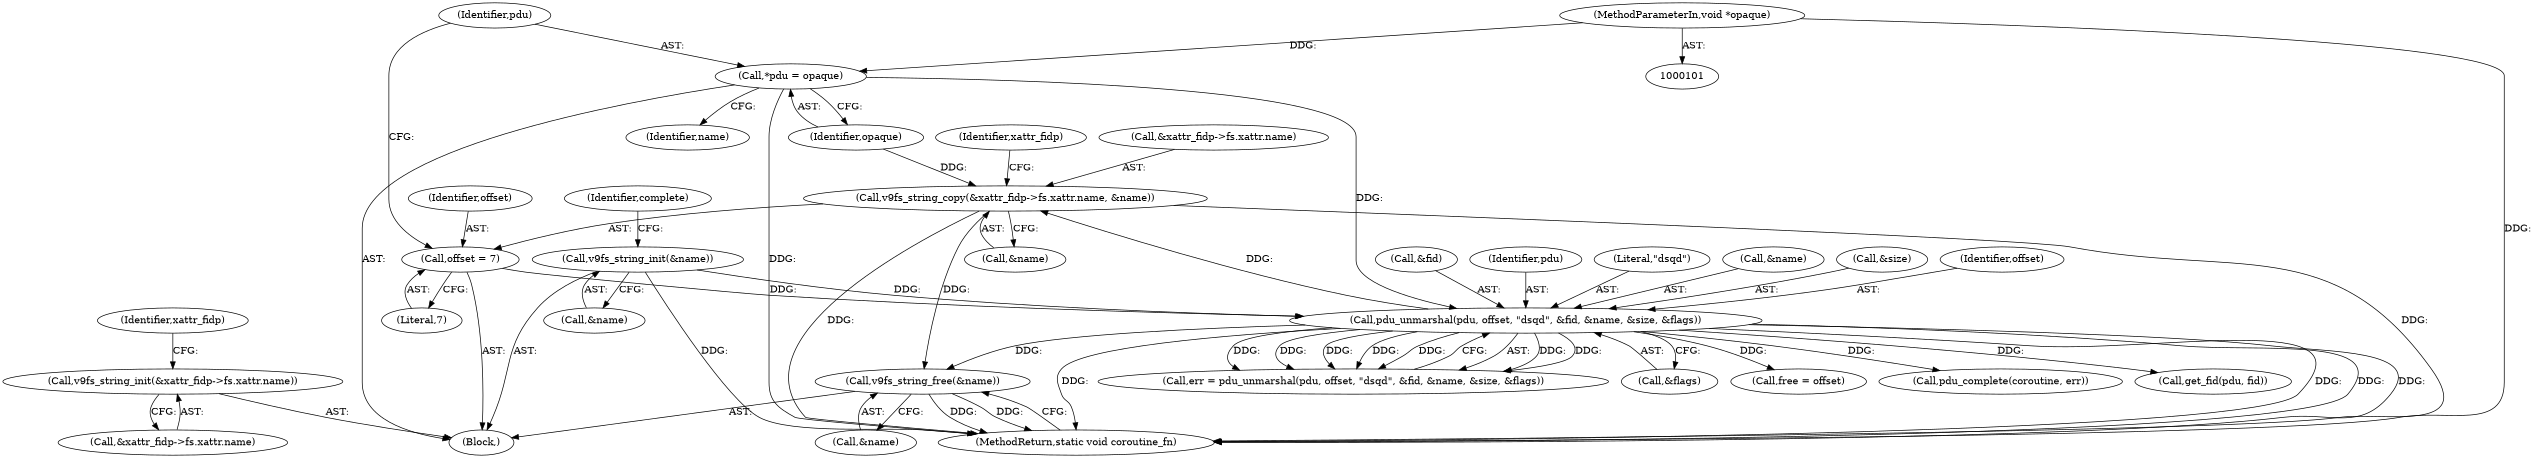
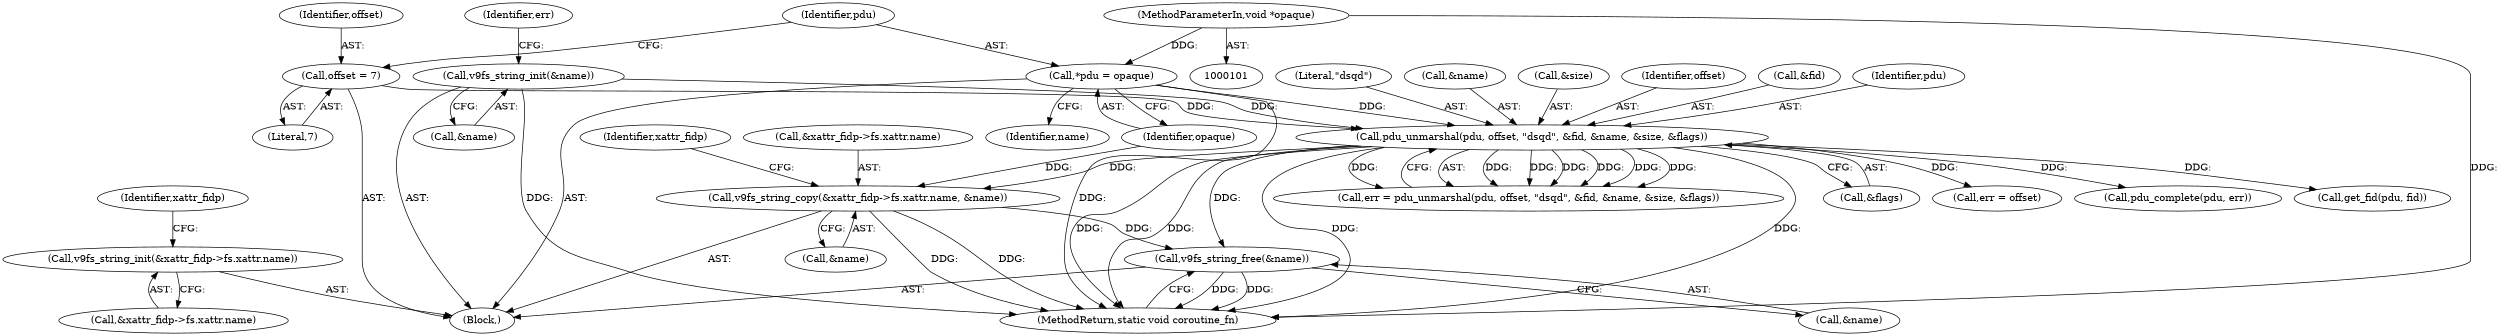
node "(Identifier,complete)": label "(Identifier,complete)" -> "(Identifier,err)"
edge "(Call,v9fs_string_copy(&xattr_fidp->fs.xattr.name, &name))" -> "(Call,offset = 7)": now "(Call,v9fs_string_copy(&xattr_fidp->fs.xattr.name, &name))" -> "(Block,)"
edge "(Call,offset = 7)" -> "(Literal,7)": label "CFG: " -> "AST: "
node "(Call,free = offset)": label "(Call,free = offset)" -> "(Call,err = offset)"
node "(Call,pdu_complete(coroutine, err))": label "(Call,pdu_complete(coroutine, err))" -> "(Call,pdu_complete(pdu, err))"
